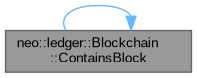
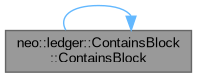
node "neo::ledger::Blockchain ::ContainsBlock": label "neo::ledger::Blockchain ::ContainsBlock" -> "neo::ledger::ContainsBlock ::ContainsBlock"
